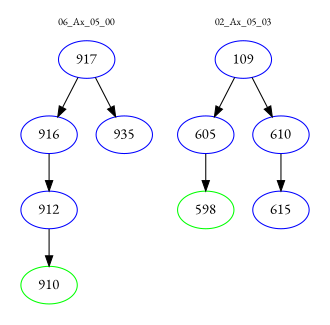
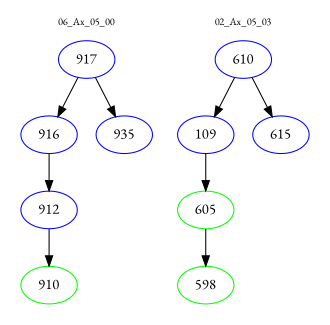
edge "109" -> "610": reversed
node "605": color blue -> green
